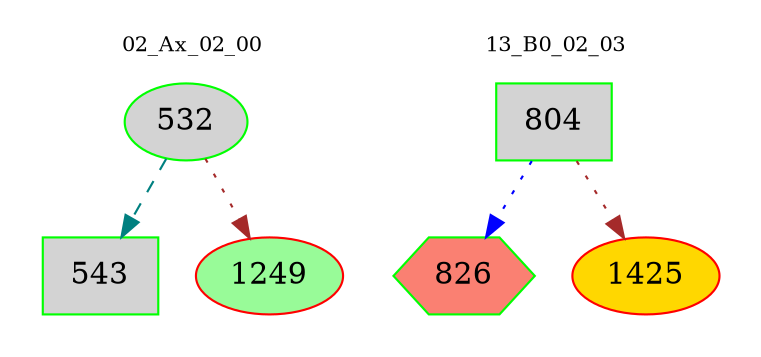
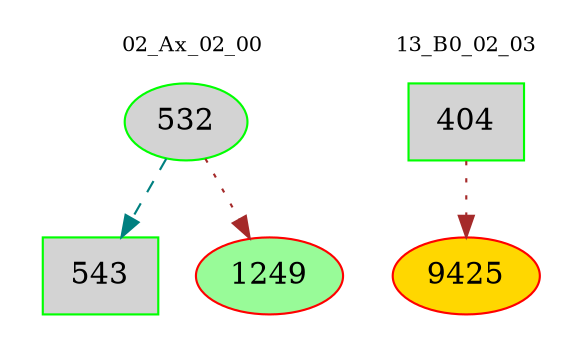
node "804": label "804" -> "404"
node "826": removed
node "1425": label "1425" -> "9425"
